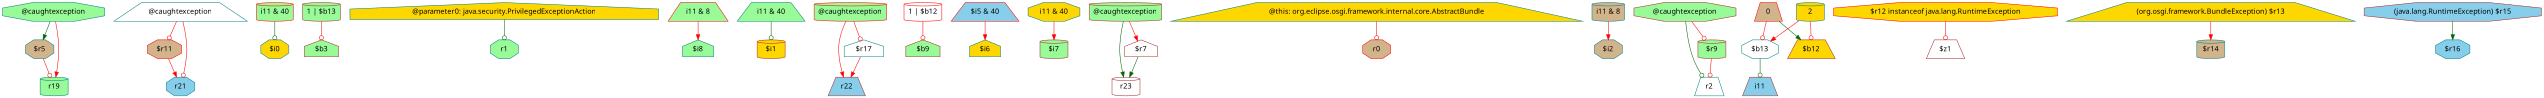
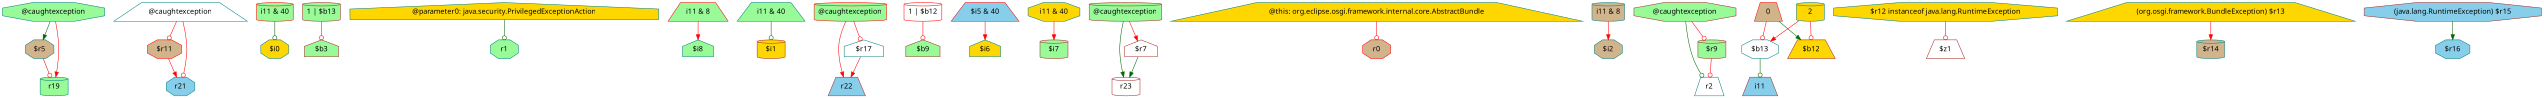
node "$r12 instanceof java.lang.RuntimeException": color red -> teal
